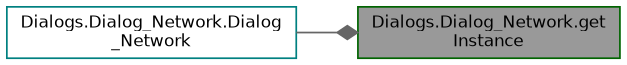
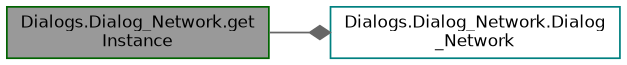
edge "Dialogs.Dialog_Network.Dialog _Network" -> "Dialogs.Dialog_Network.get Instance": reversed
